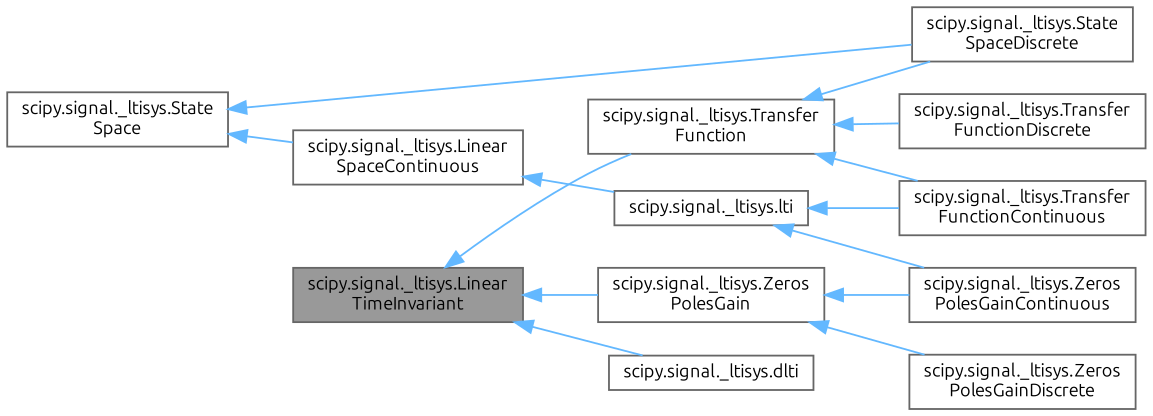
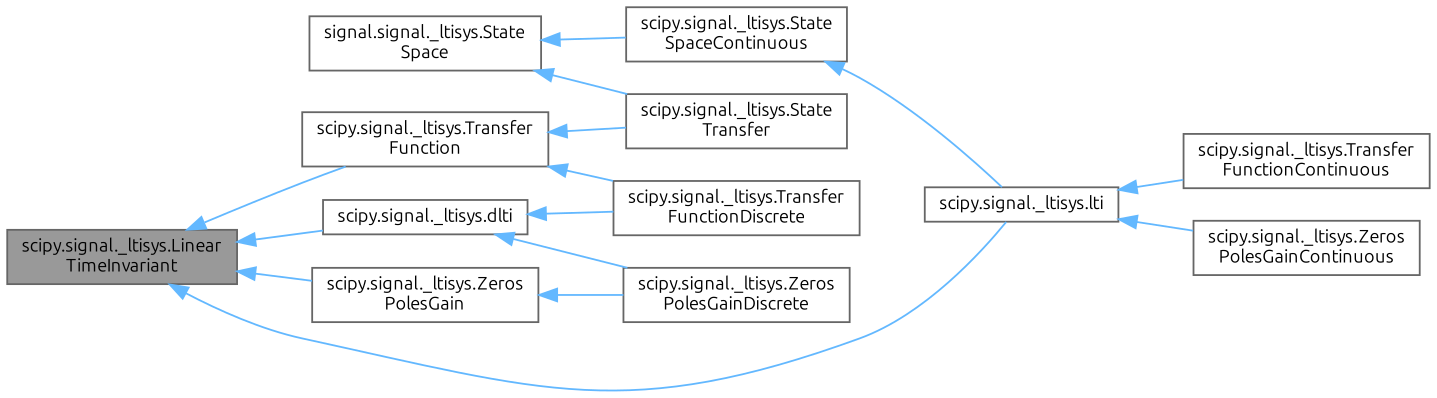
node "scipy.signal._ltisys.State SpaceDiscrete": label "scipy.signal._ltisys.State SpaceDiscrete" -> "scipy.signal._ltisys.State Transfer"
node "scipy.signal._ltisys.State Space": label "scipy.signal._ltisys.State Space" -> "signal.signal._ltisys.State Space"
node "scipy.signal._ltisys.Linear SpaceContinuous": label "scipy.signal._ltisys.Linear SpaceContinuous" -> "scipy.signal._ltisys.State SpaceContinuous"
edge "scipy.signal._ltisys.Transfer FunctionContinuous" -> "scipy.signal._ltisys.Transfer Function": removed
edge "scipy.signal._ltisys.Transfer FunctionDiscrete" -> "scipy.signal._ltisys.dlti": added
edge "scipy.signal._ltisys.Zeros PolesGainDiscrete" -> "scipy.signal._ltisys.dlti": added
edge "scipy.signal._ltisys.Zeros PolesGainContinuous" -> "scipy.signal._ltisys.Zeros PolesGain": removed
edge "scipy.signal._ltisys.lti" -> "scipy.signal._ltisys.Linear TimeInvariant": added
